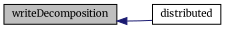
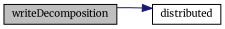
edge "distributed" -> "writeDecomposition": reversed
